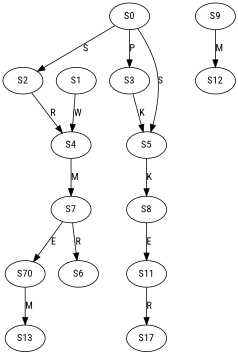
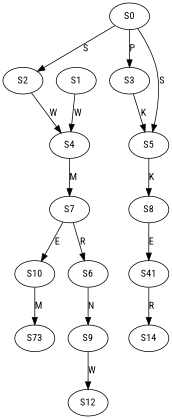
edge "S9" -> "S12": label "M" -> "W"
edge "S2" -> "S4": label "R" -> "W"
node "S70": label "S70" -> "S10"
node "S11": label "S11" -> "S41"
edge "S6" -> "S9": added, label "N"
node "S13": label "S13" -> "S73"
node "S17": label "S17" -> "S14"
